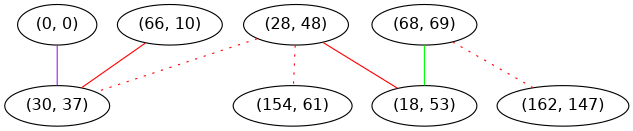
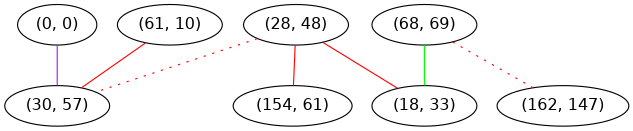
node "(66, 10)": label "(66, 10)" -> "(61, 10)"
edge "(28, 48)" -- "(154, 61)": style dotted -> solid
node "(30, 37)": label "(30, 37)" -> "(30, 57)"
node "(18, 53)": label "(18, 53)" -> "(18, 33)"
